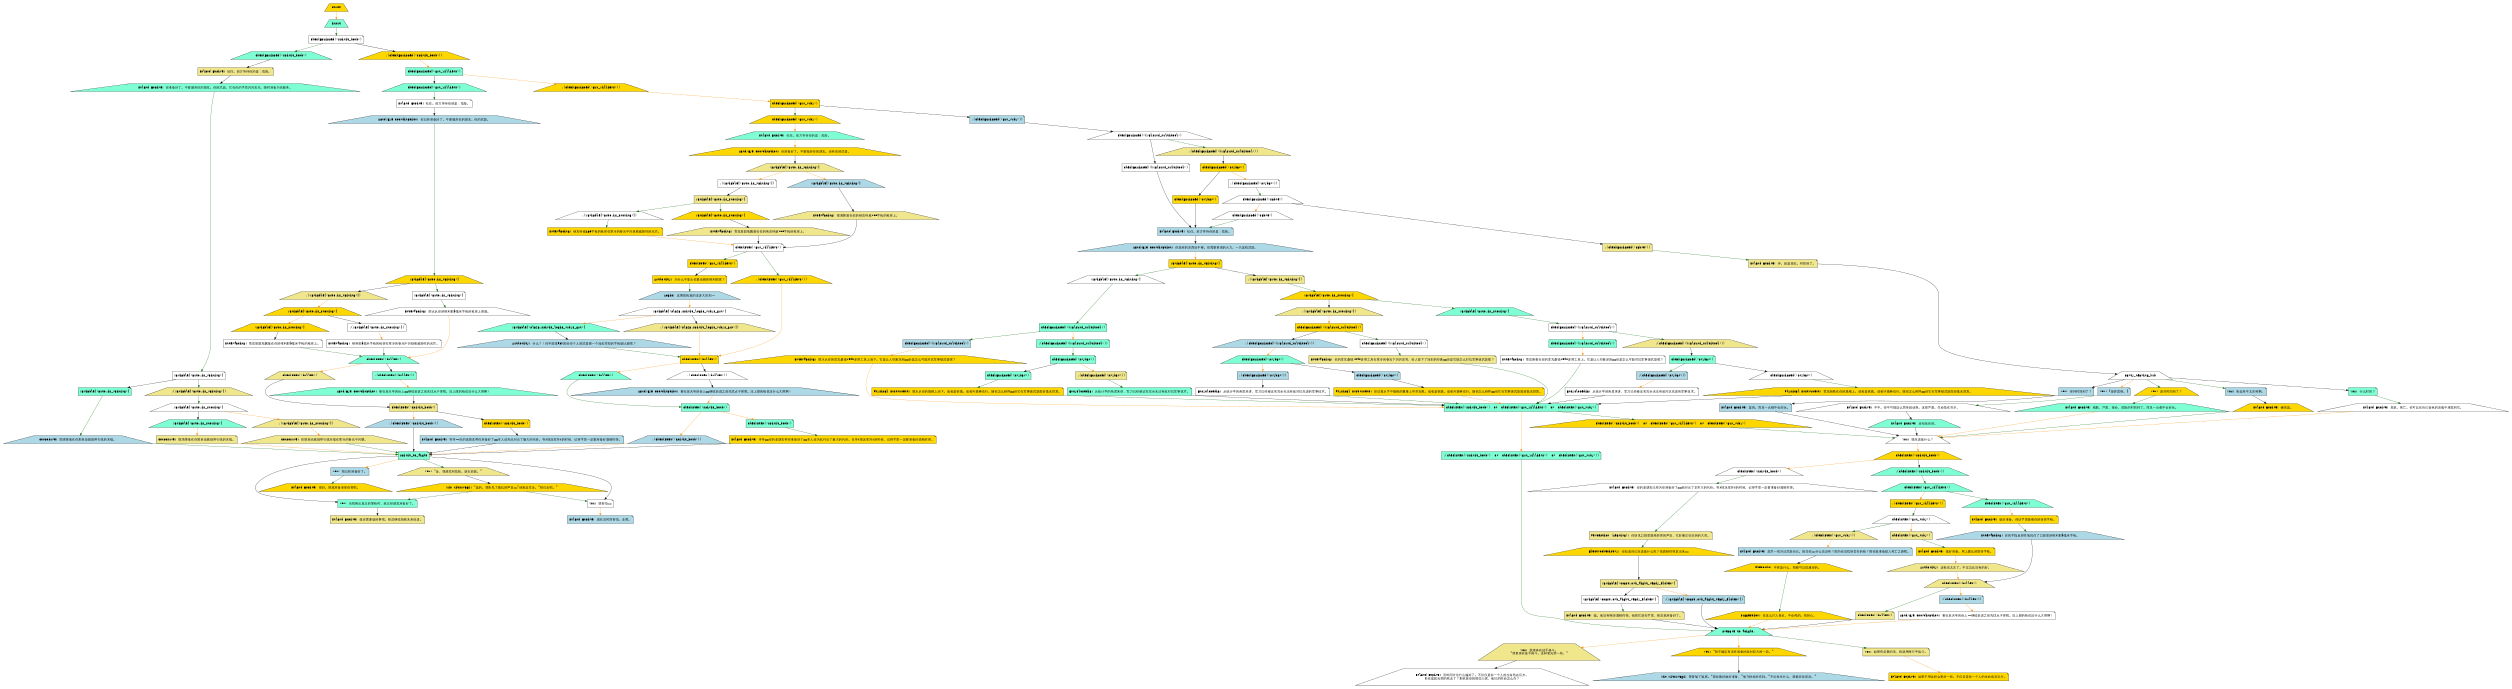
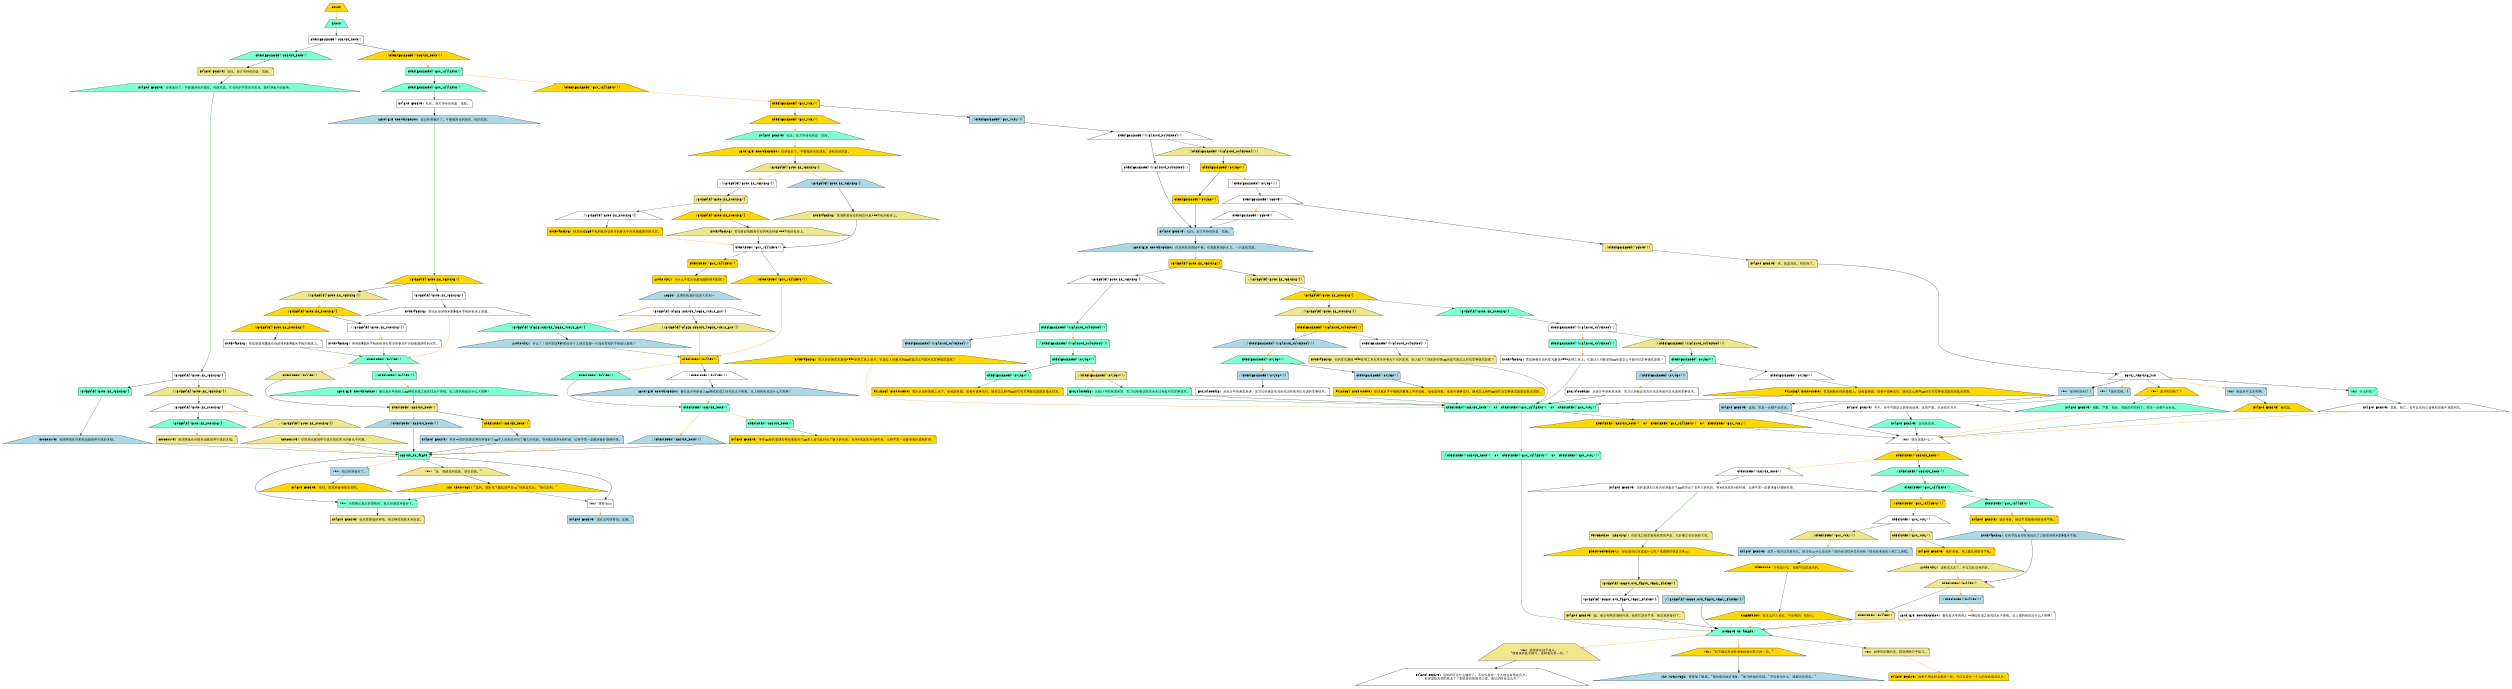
edge "party_nearing_hub" -> "You: 听起来不太吉利啊。": color darkgreen -> darkorange
